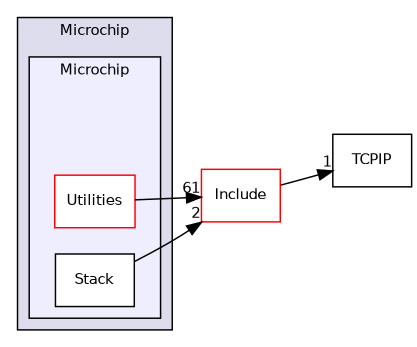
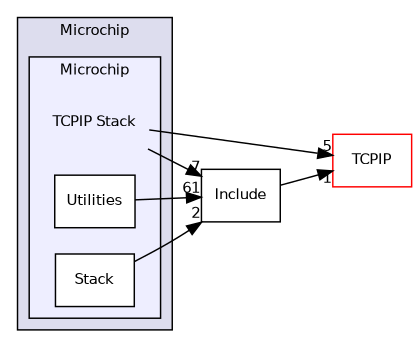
node "TCPIP Stack": added
node "TCPIP": color black -> red
node "Include": color red -> black
node "Utilities": color red -> black
